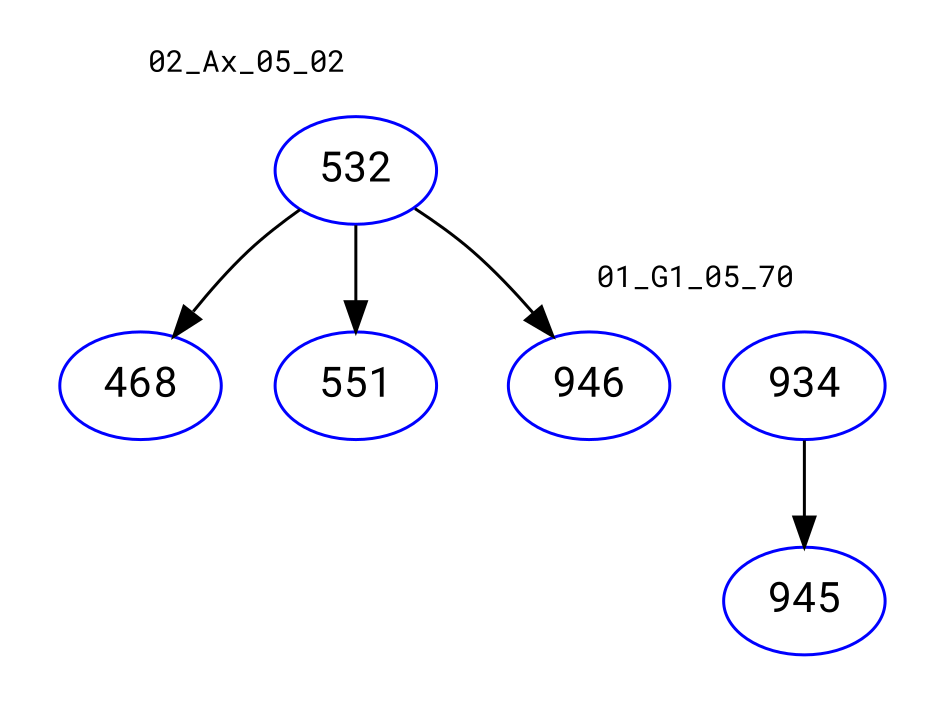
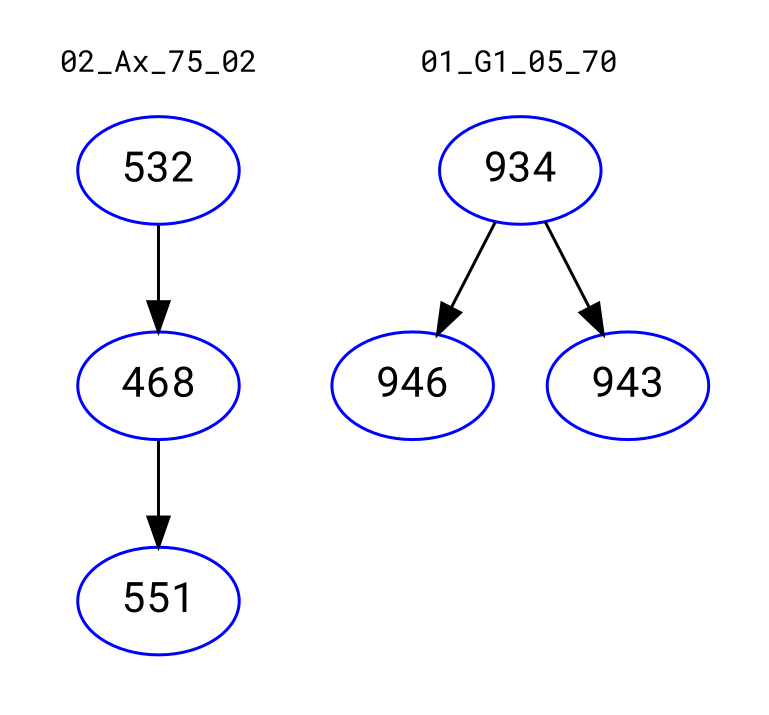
cluster "02_Ax_05_02": label "02_Ax_05_02" -> "02_Ax_75_02"
edge "532" -> "551": now "468" -> "551"
edge "532" -> "946": now "934" -> "946"
node "945": label "945" -> "943"
